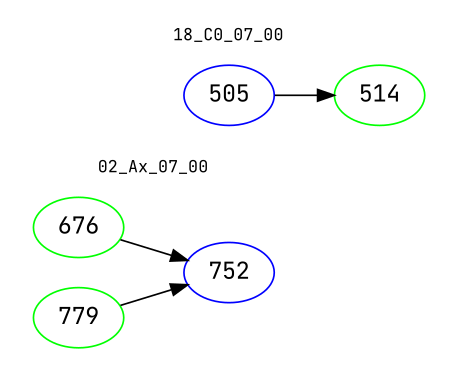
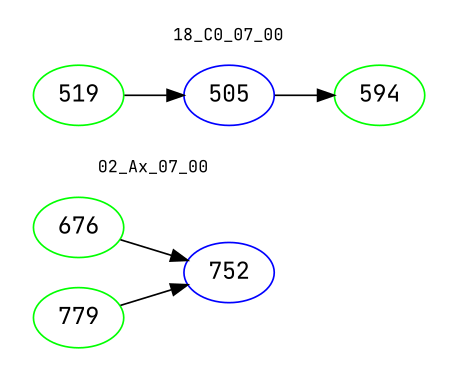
node "519": added
node "514": label "514" -> "594"
